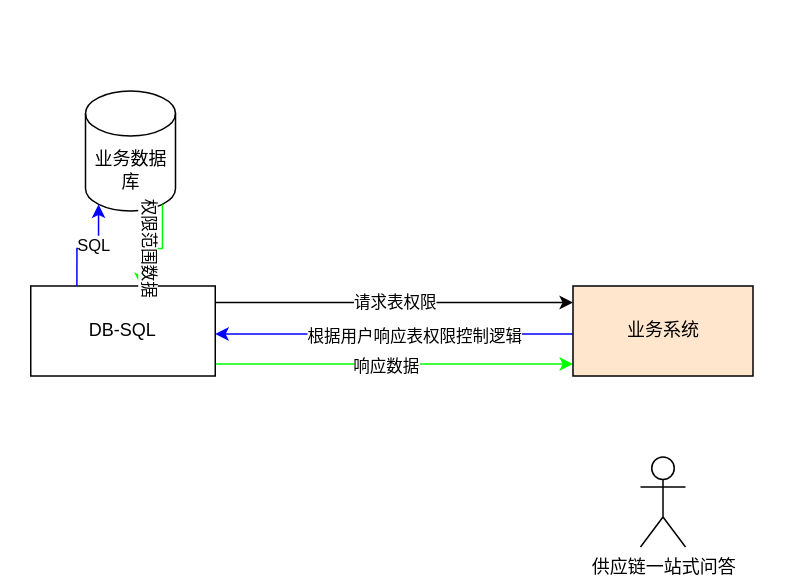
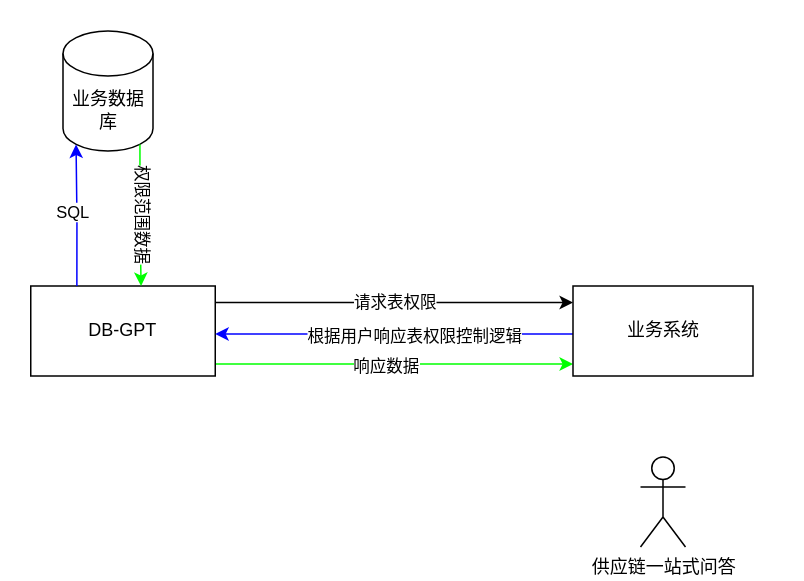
node "业务数据库": moved (131, 151) -> (108, 91)
node "DB-SQL": label "DB-SQL" -> "DB-GPT"
node "业务系统": fillcolor #ffe6cc -> #ffffff
node "Finance": label "Finance" -> "Awareness"
